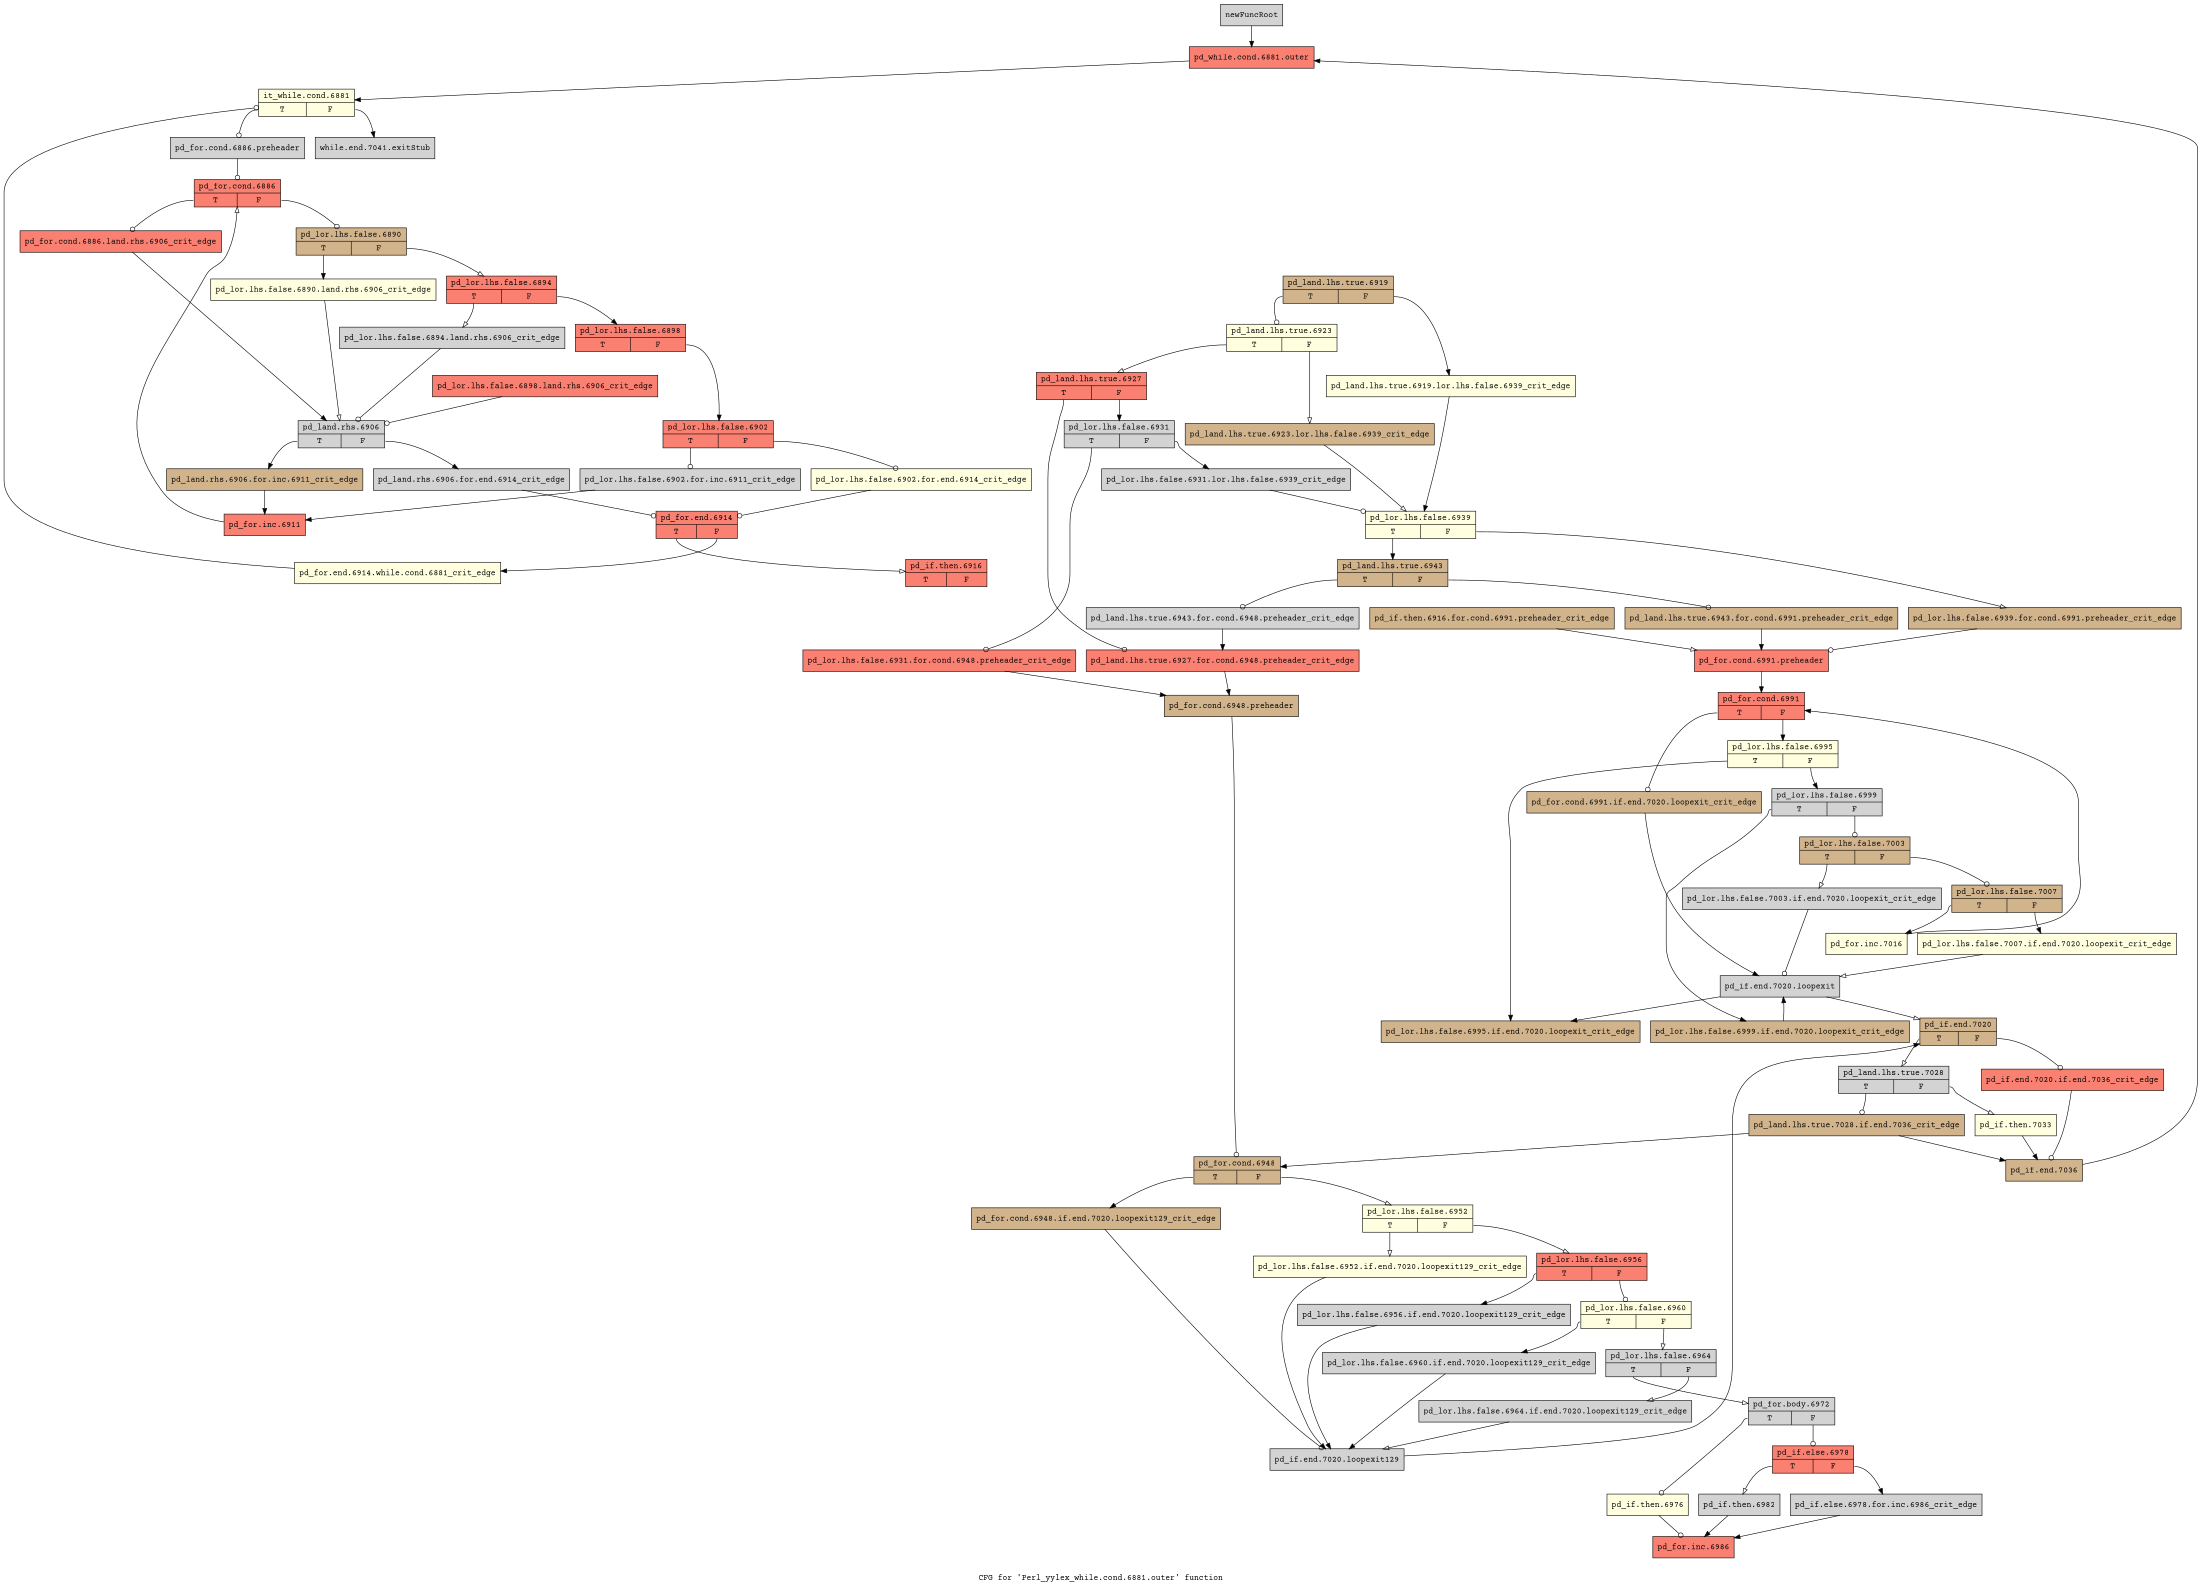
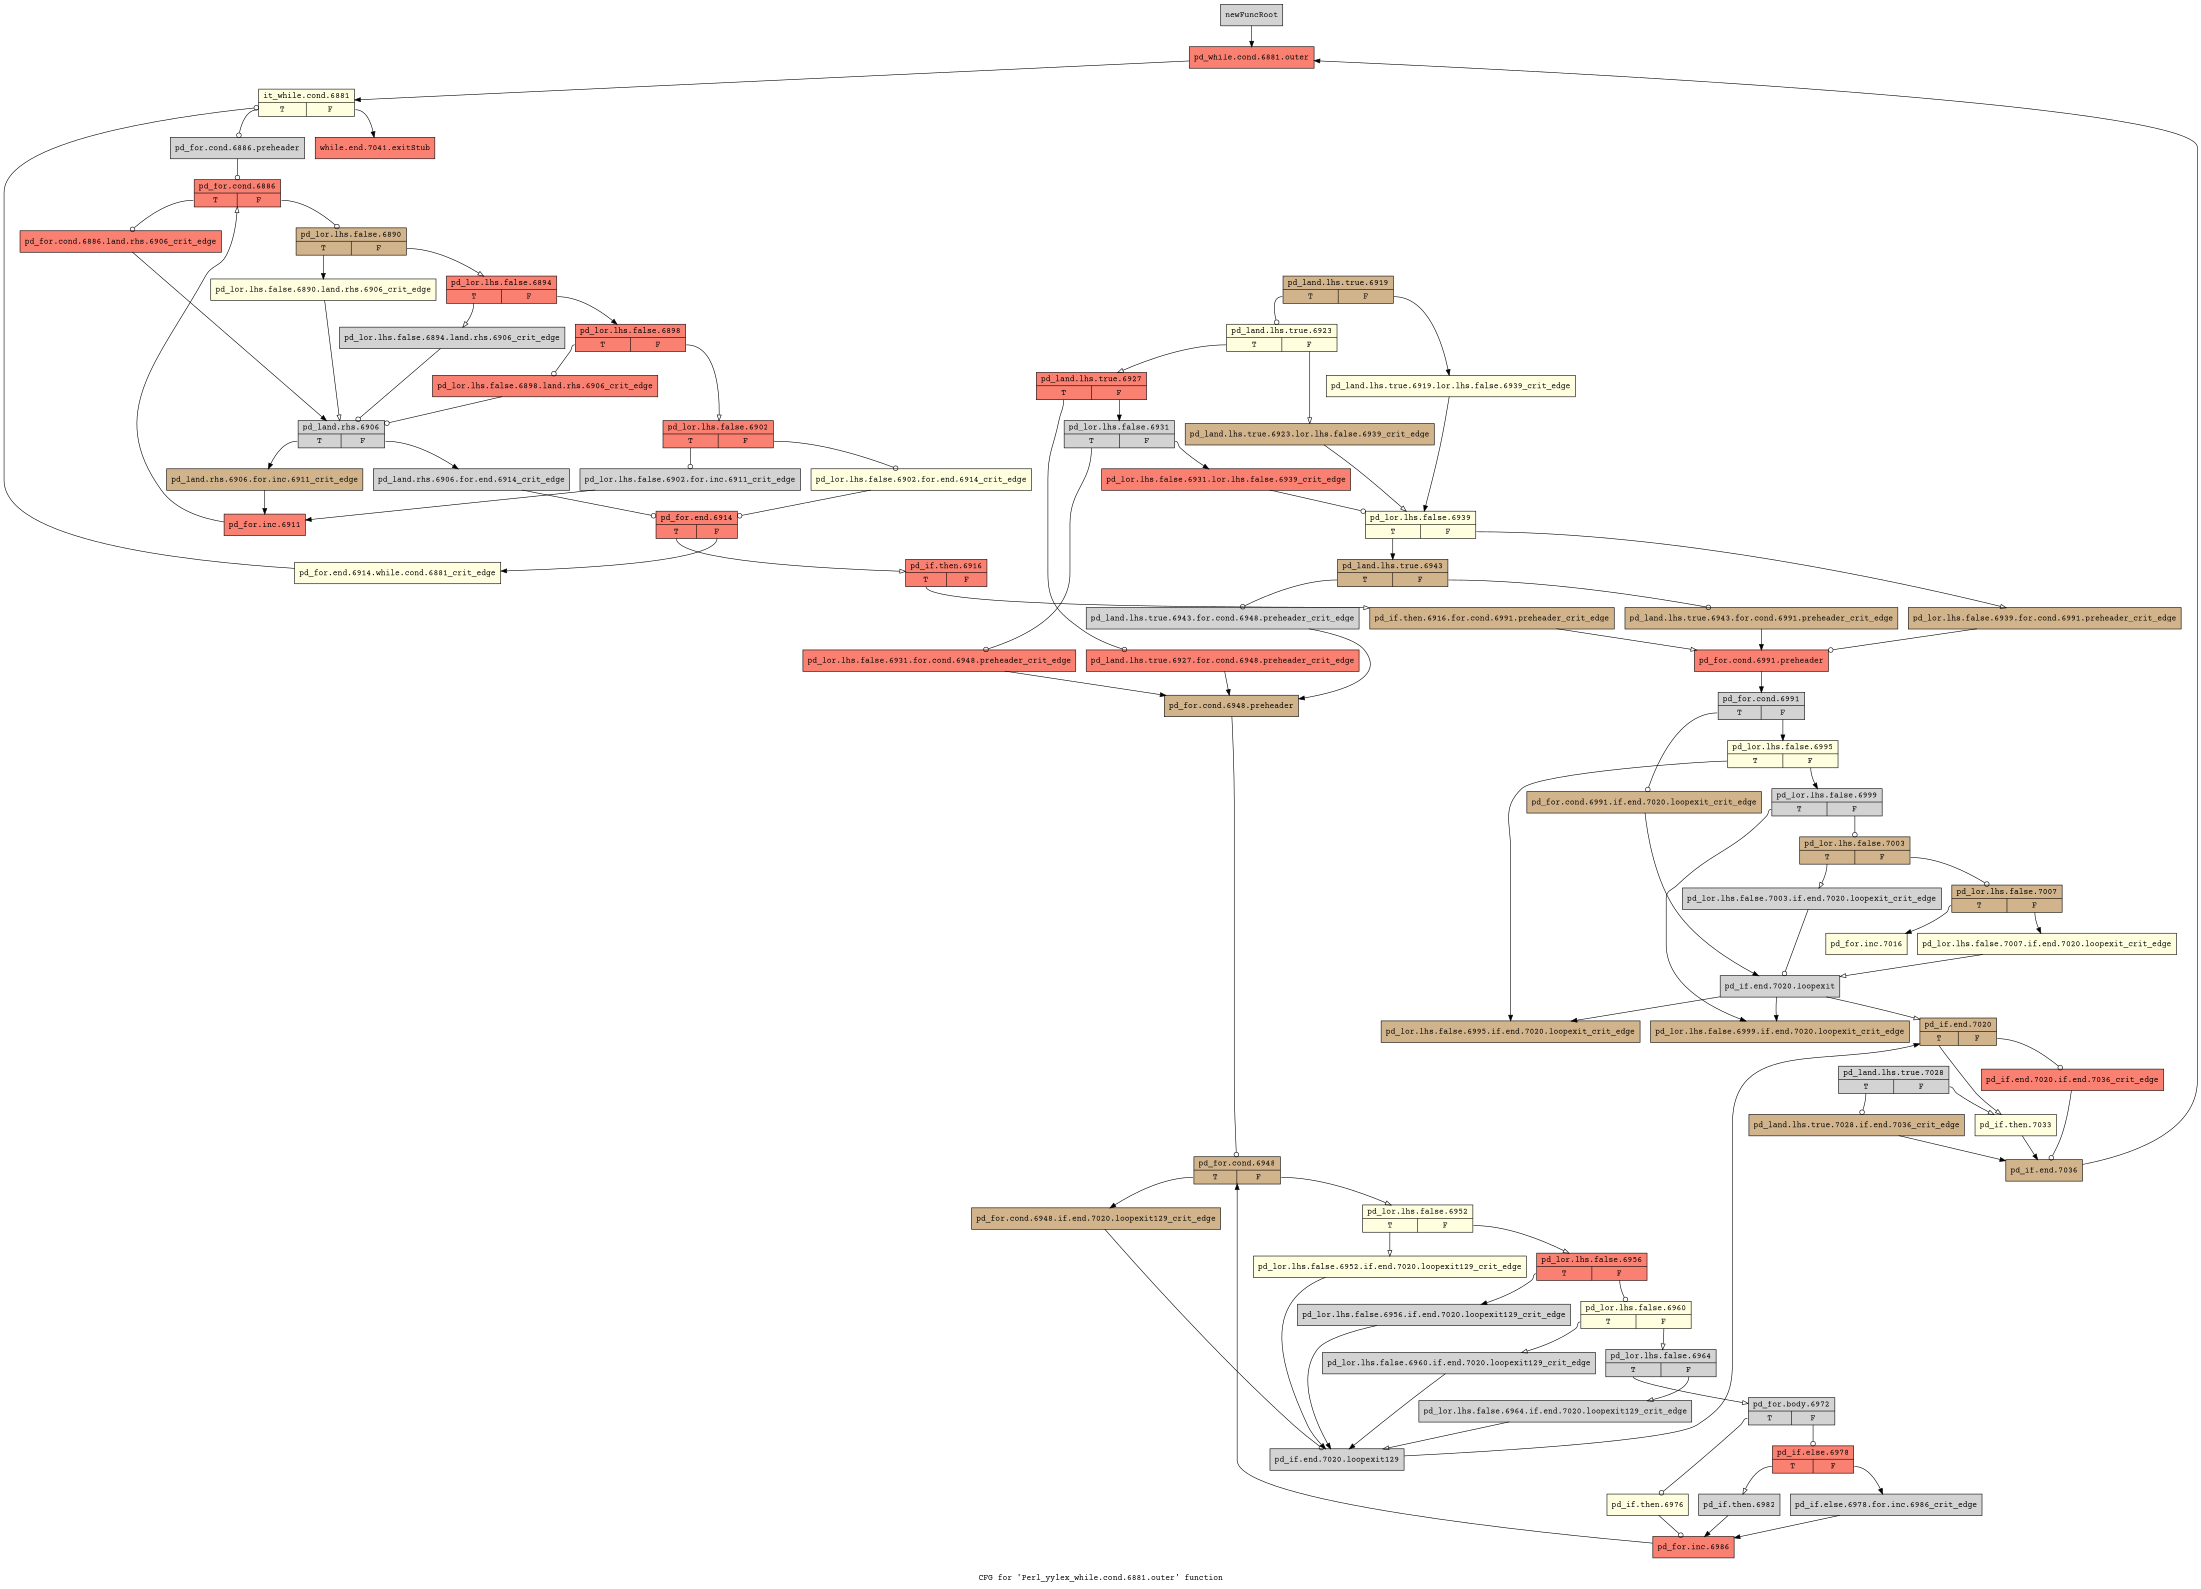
node "while.end.7041.exitStub": fillcolor lightgrey -> salmon
edge "pd_lor.lhs.false.6898" -> "pd_lor.lhs.false.6898.land.rhs.6906_crit_edge": added
edge "pd_lor.lhs.false.6898" -> "pd_lor.lhs.false.6902": arrowhead normal -> onormal
node "pd_lor.lhs.false.6931.lor.lhs.false.6939_crit_edge": fillcolor lightgrey -> salmon
edge "pd_if.then.6916" -> "pd_if.then.6916.for.cond.6991.preheader_crit_edge": added
edge "pd_land.lhs.true.6943.for.cond.6948.preheader_crit_edge" -> "pd_land.lhs.true.6927.for.cond.6948.preheader_crit_edge": now "pd_land.lhs.true.6943.for.cond.6948.preheader_crit_edge" -> "pd_for.cond.6948.preheader"
node "pd_for.cond.6991": fillcolor salmon -> lightgrey
edge "pd_for.inc.7016" -> "pd_for.cond.6991": removed
edge "pd_lor.lhs.false.6999.if.end.7020.loopexit_crit_edge" -> "pd_if.end.7020.loopexit": reversed
edge "pd_if.end.7020" -> "pd_land.lhs.true.7028": now "pd_if.end.7020" -> "pd_if.then.7033"
edge "pd_land.lhs.true.7028.if.end.7036_crit_edge" -> "pd_for.cond.6948": now "pd_for.inc.6986" -> "pd_for.cond.6948"
edge "pd_lor.lhs.false.6960" -> "pd_lor.lhs.false.6960.if.end.7020.loopexit129_crit_edge": arrowhead normal -> onormal
